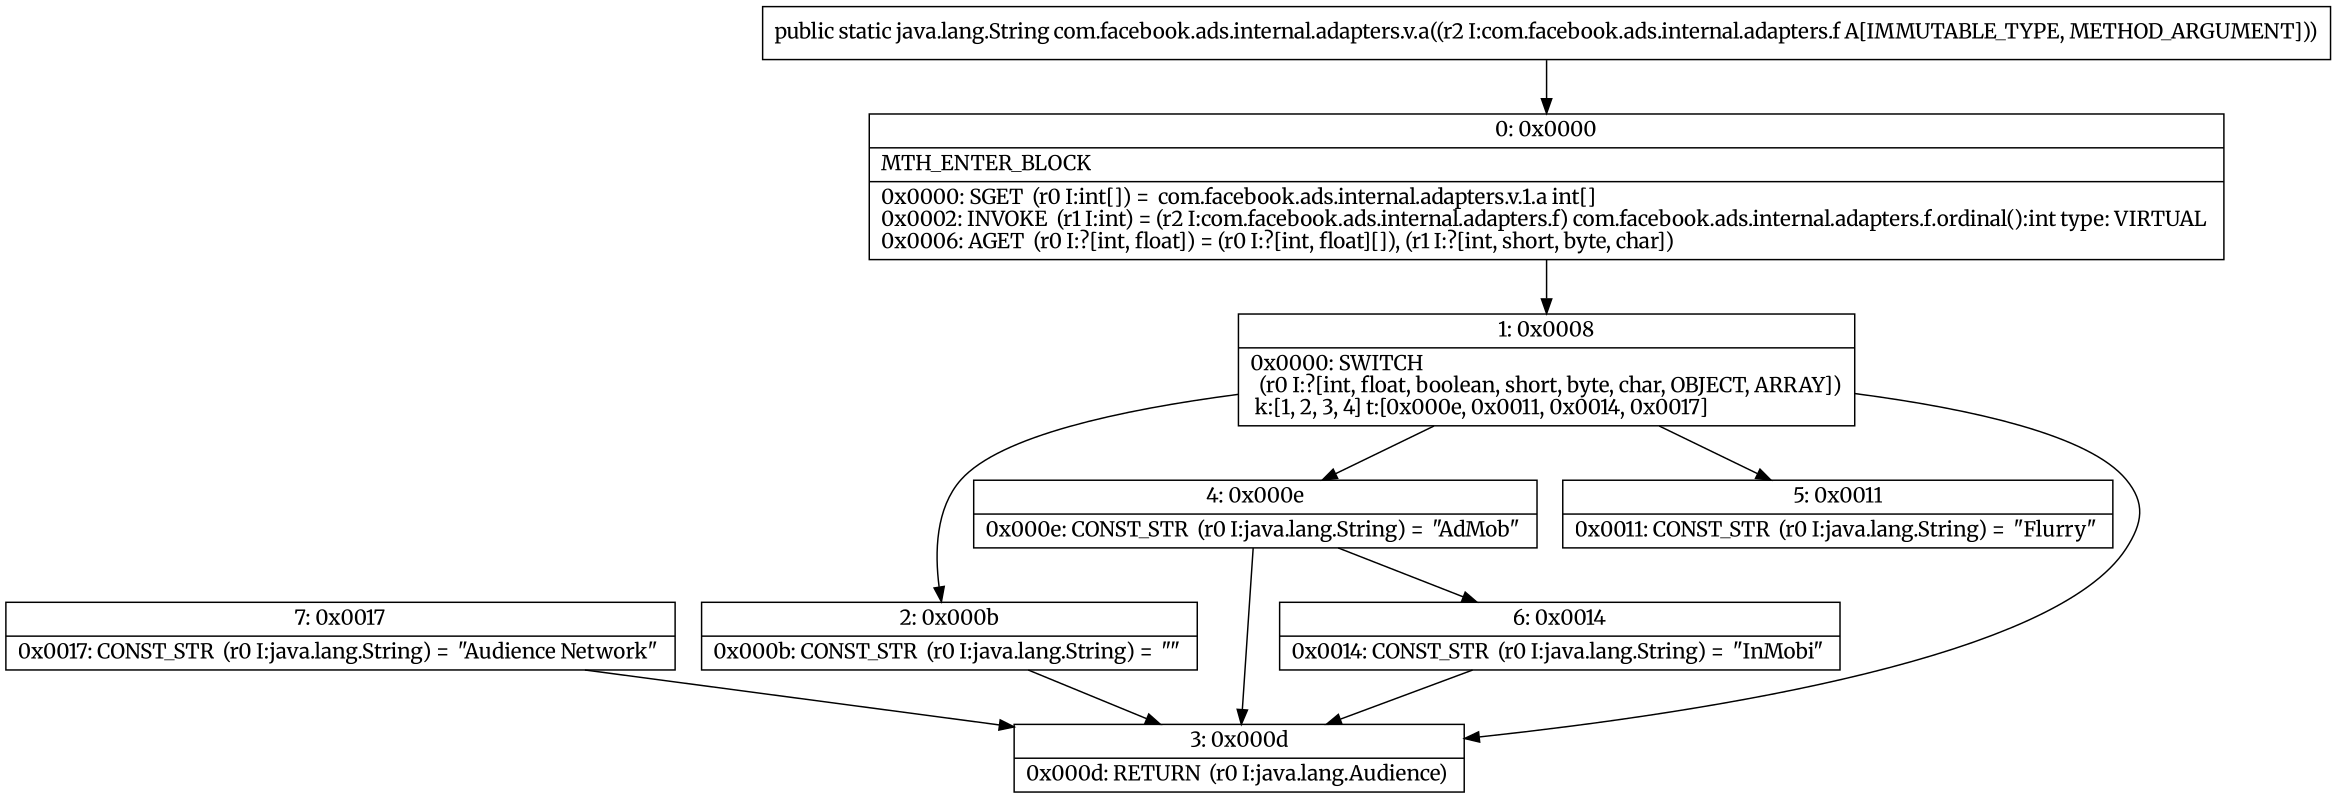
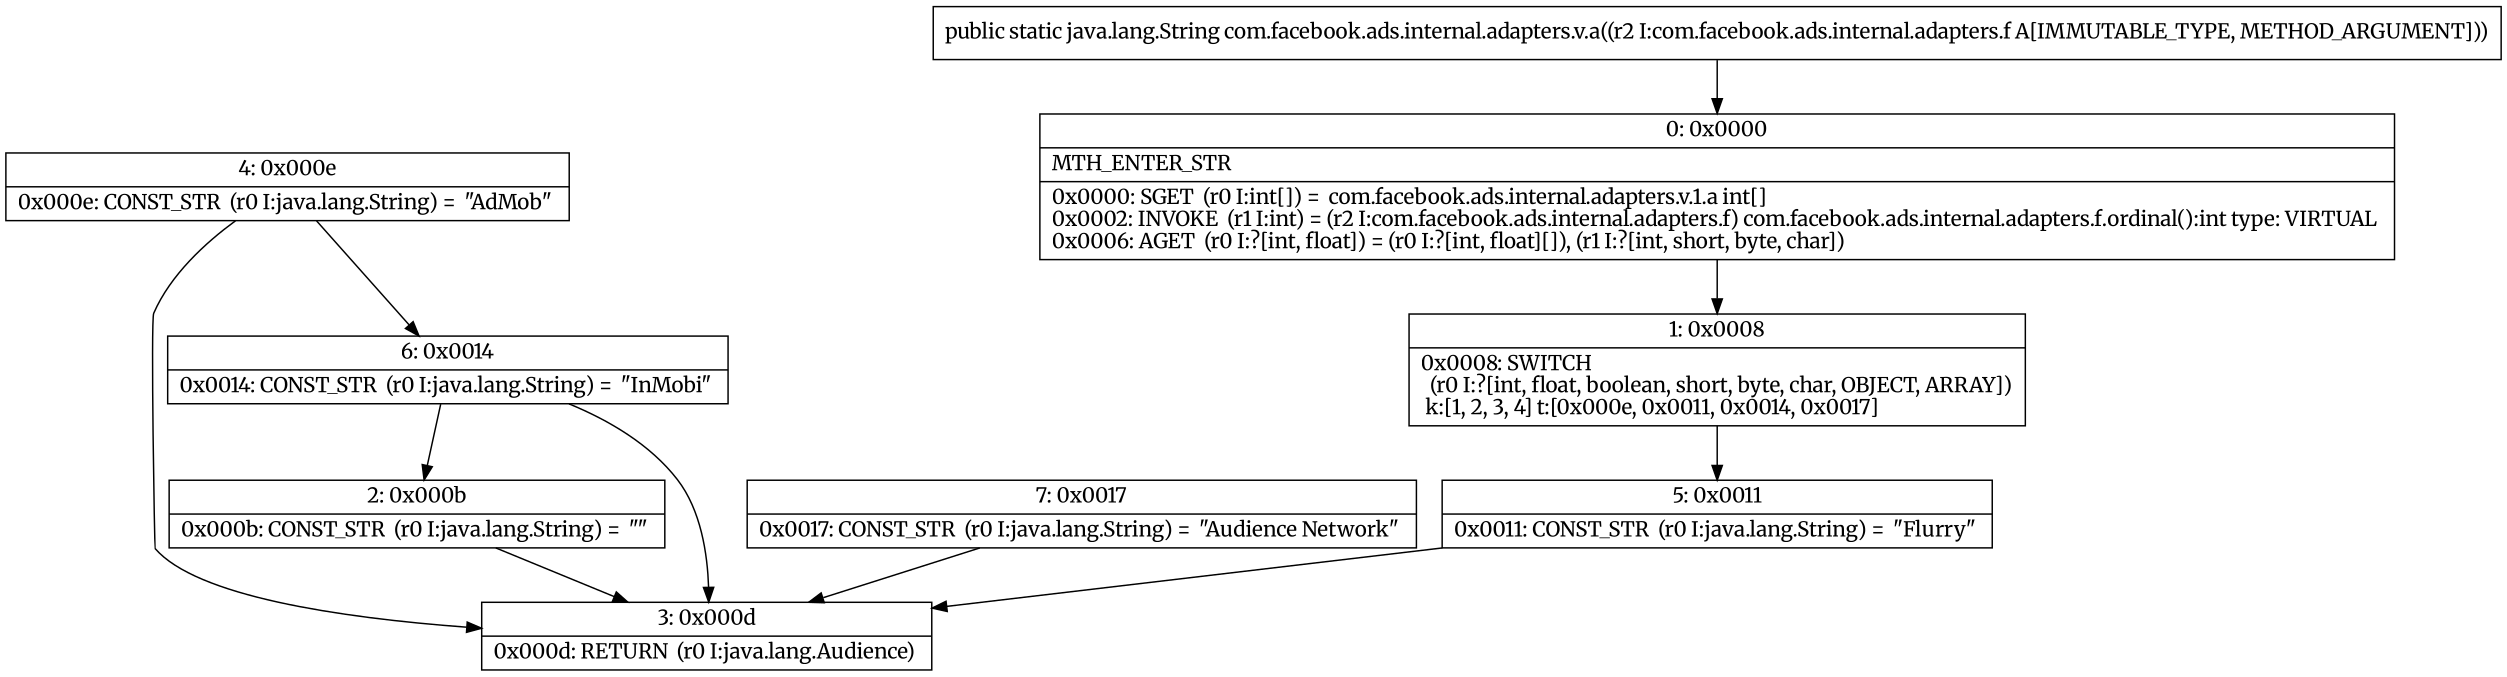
node "0: 0x0000": text "MTH_ENTER_BLOCK" -> "MTH_ENTER_STR"
node "1: 0x0008": text "0x0000: SWITCH" -> "0x0008: SWITCH"
edge "1: 0x0008" -> "2: 0x000b": now "6: 0x0014" -> "2: 0x000b"
edge "1: 0x0008" -> "4: 0x000e": removed
edge "1: 0x0008" -> "3: 0x000d": now "5: 0x0011" -> "3: 0x000d"
